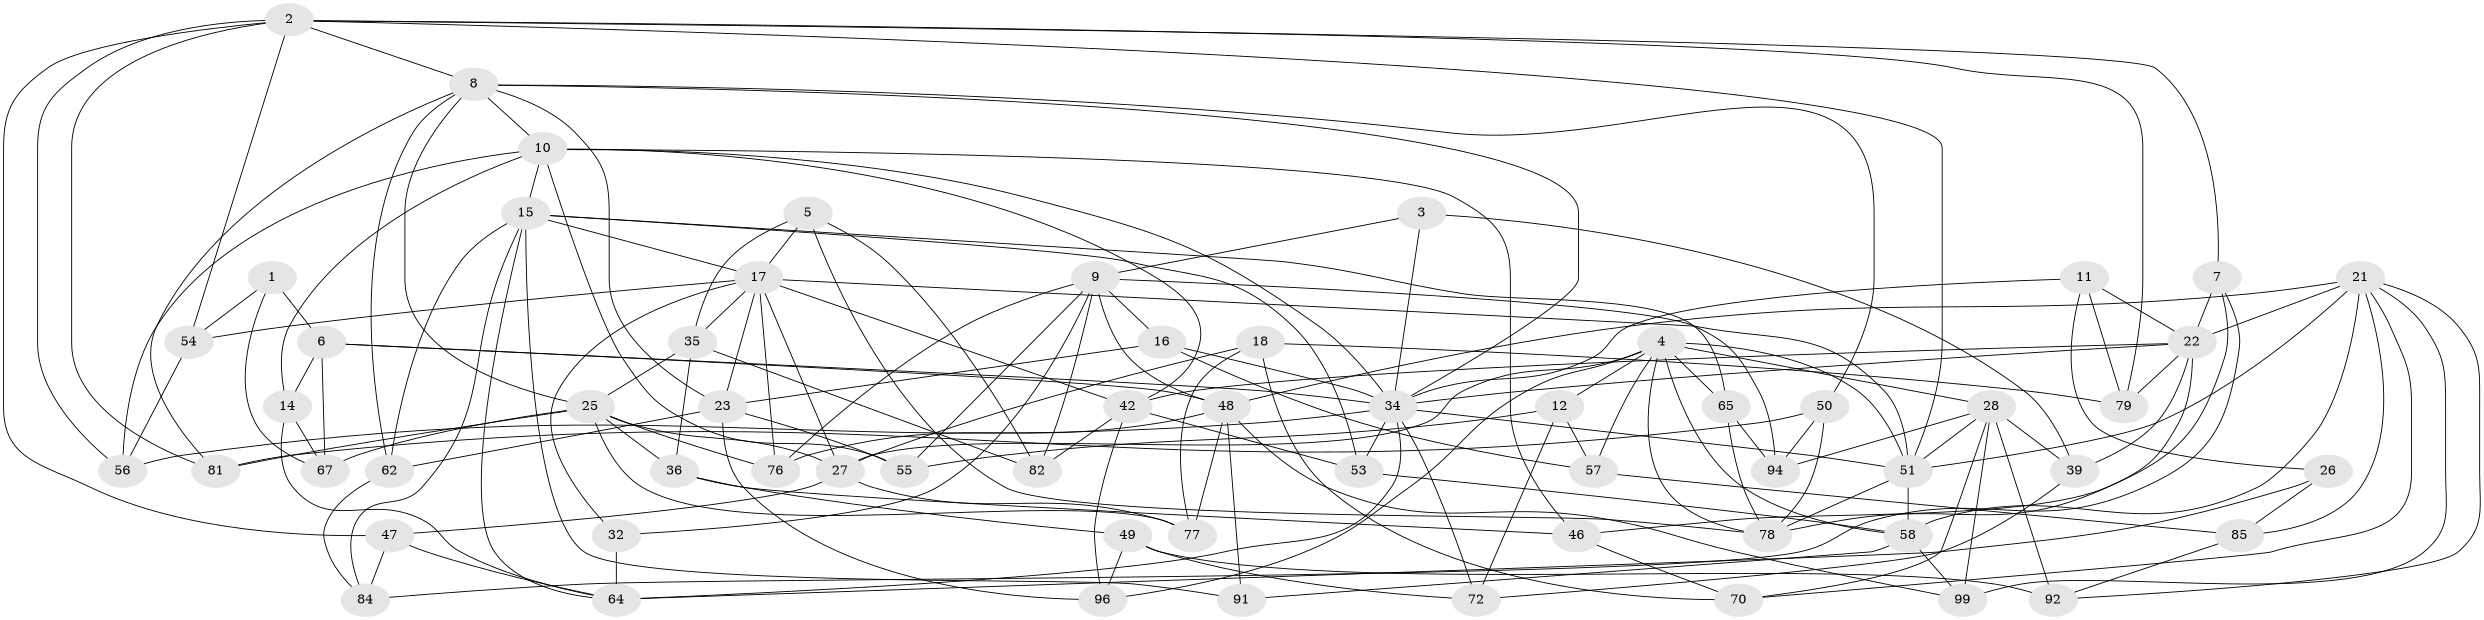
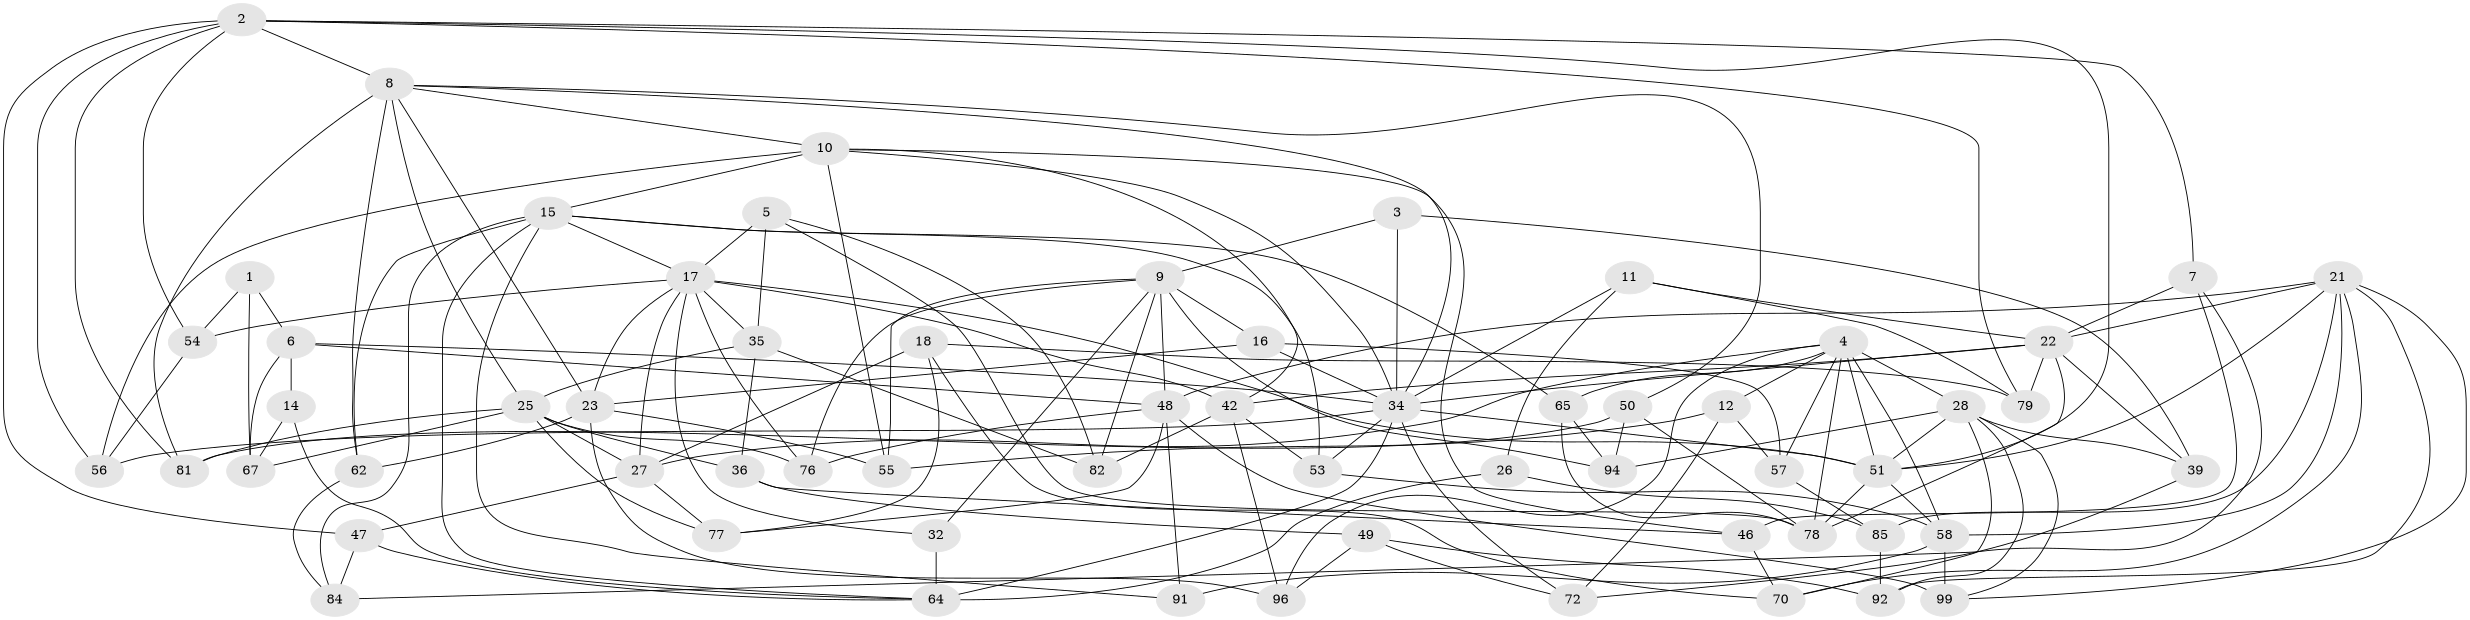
edge "10" -- "14": removed
